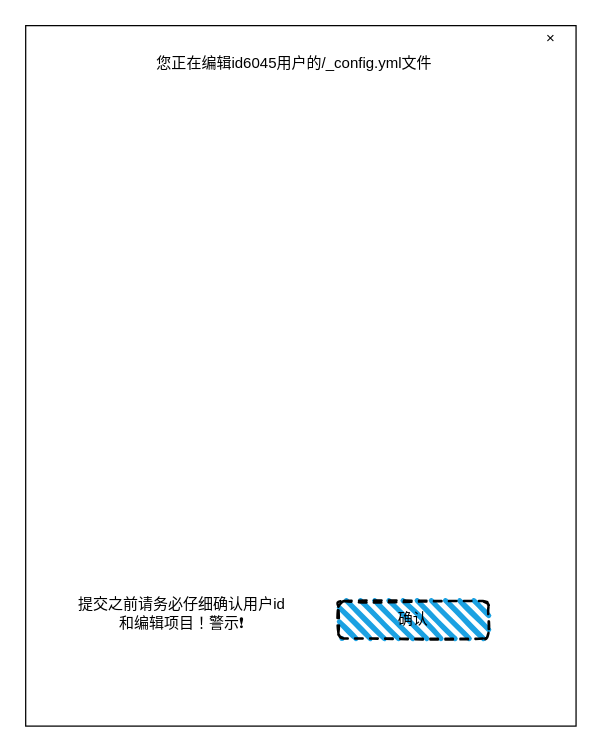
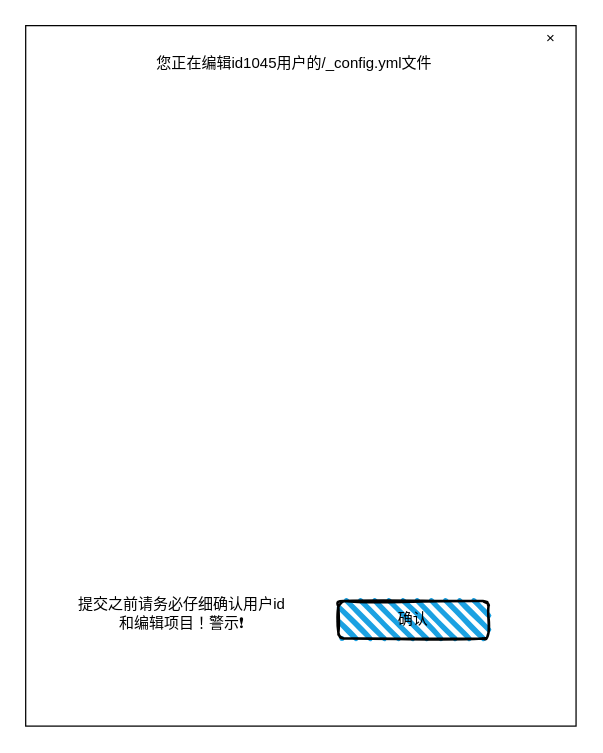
node "您正在编辑id6045用户的/_config.yml文件": label "您正在编辑id6045用户的/_config.yml文件" -> "您正在编辑id1045用户的/_config.yml文件"
node "确认": style dashed -> solid
